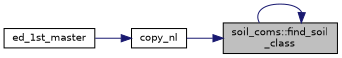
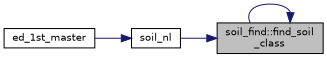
node "copy_nl": label "copy_nl" -> "soil_nl"
node "soil_coms::find_soil _class": label "soil_coms::find_soil _class" -> "soil_find::find_soil _class"
